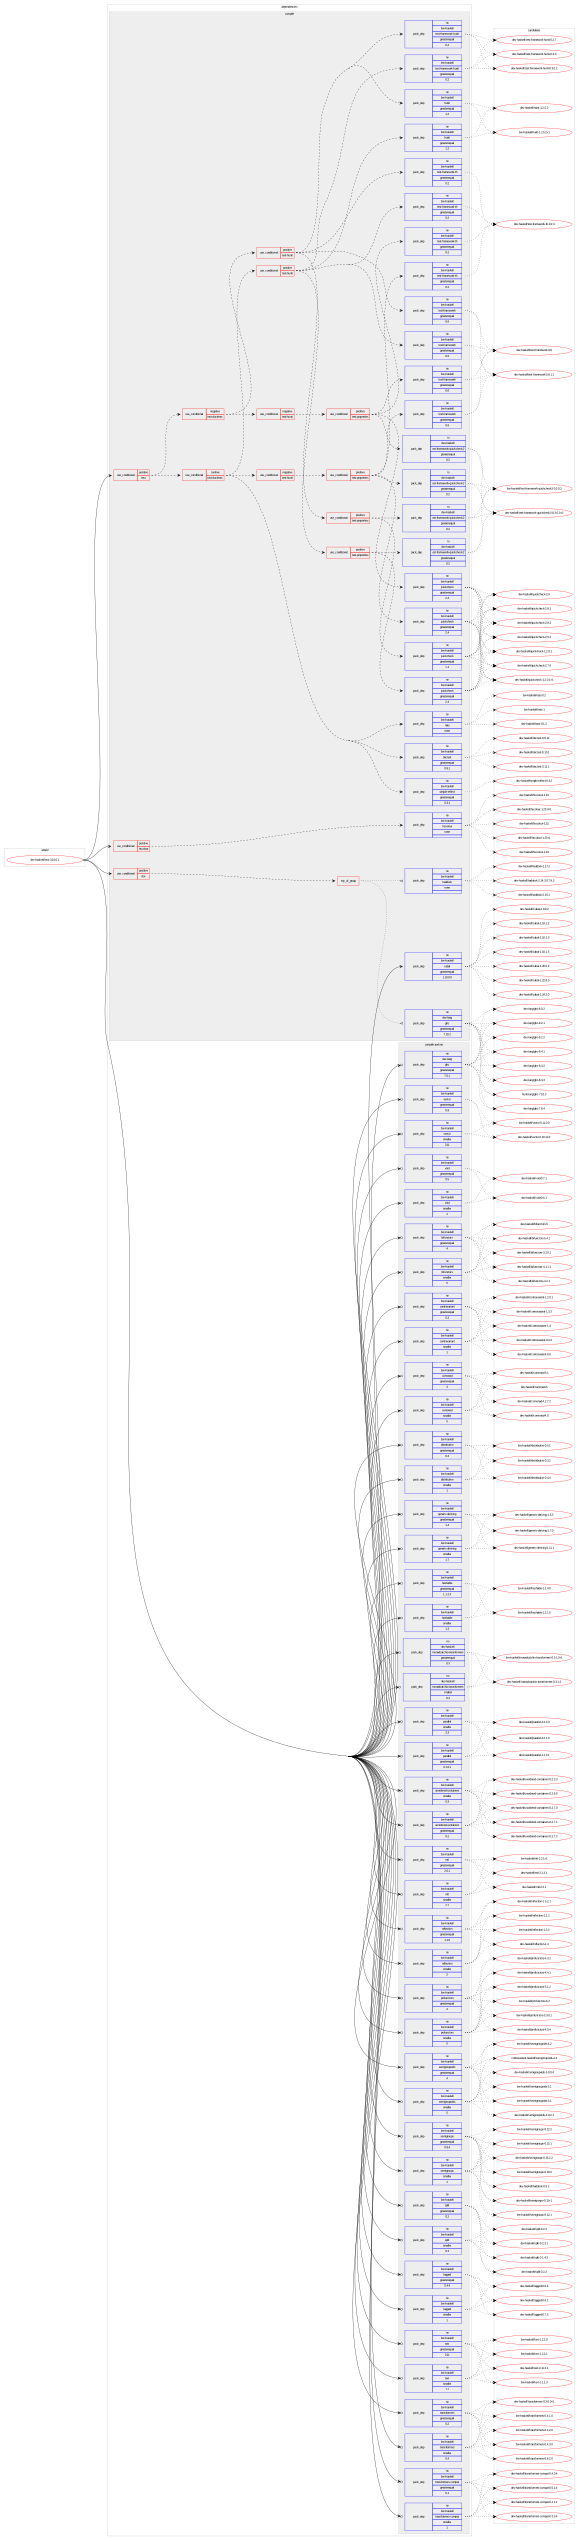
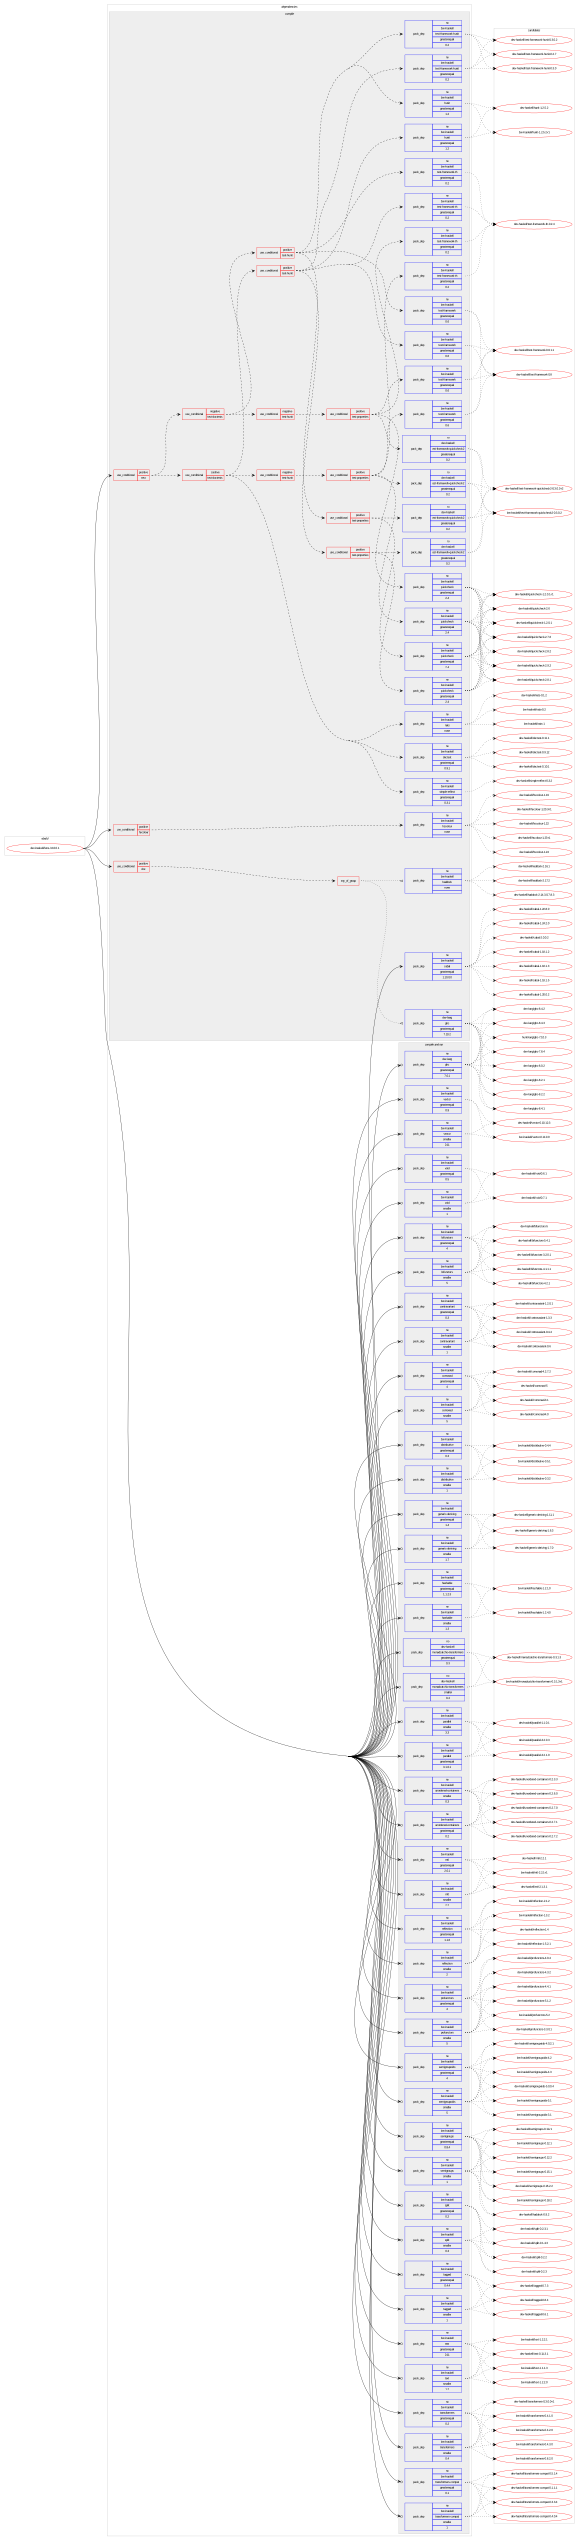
node "dev-haskell/contravariant-1.4": removed
node "contravariant-haskell/semigroupoids-4.3": label "contravariant-haskell/semigroupoids-4.3" -> "dev-haskell/semigroupoids-4.3"
